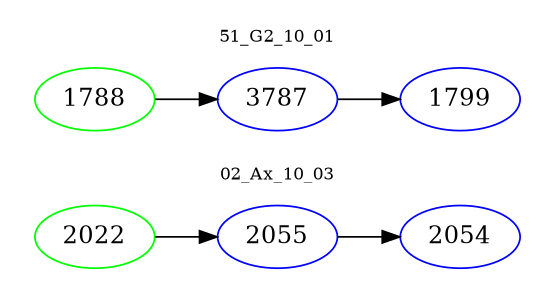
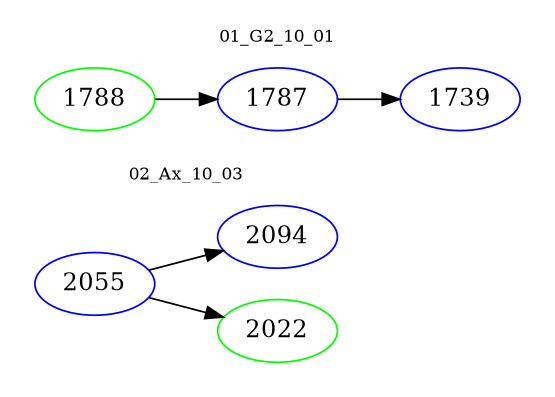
cluster "51_G2_10_01": label "51_G2_10_01" -> "01_G2_10_01"
node "3787": label "3787" -> "1787"
node "1799": label "1799" -> "1739"
edge "2022" -> "2055": reversed
node "2054": label "2054" -> "2094"
